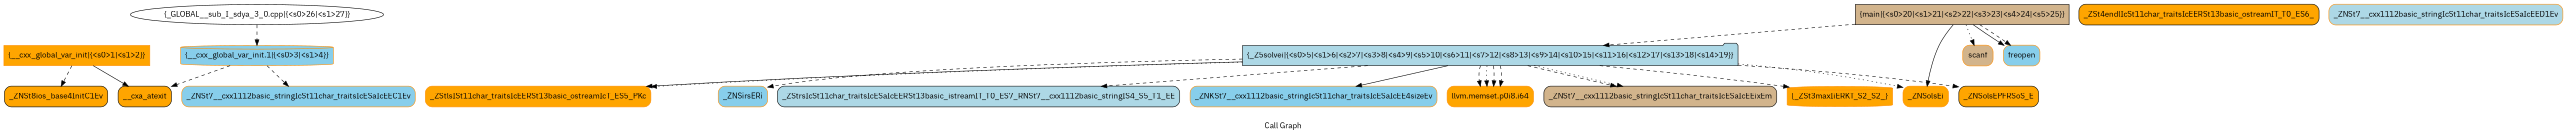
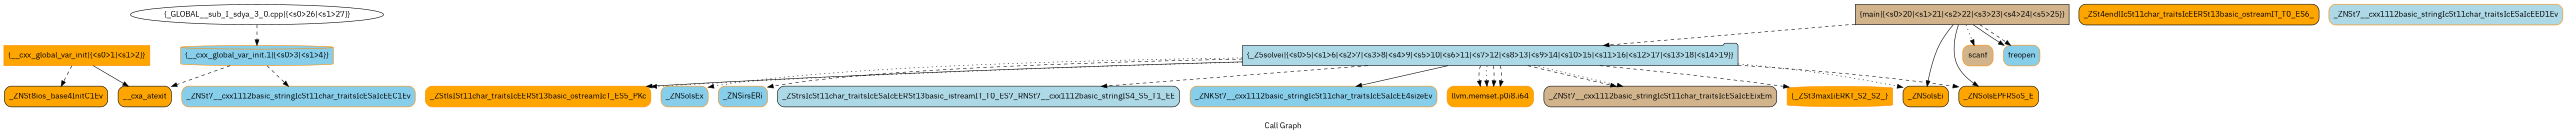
edge "{main|{<s0>20|<s1>21|<s2>22|<s3>23|<s4>24|<s5>25}}" -> "_ZNSolsEPFRSoS_E": added
node "_ZNSolsEx": added
node "_ZNSolsEi": color darkorange -> black
